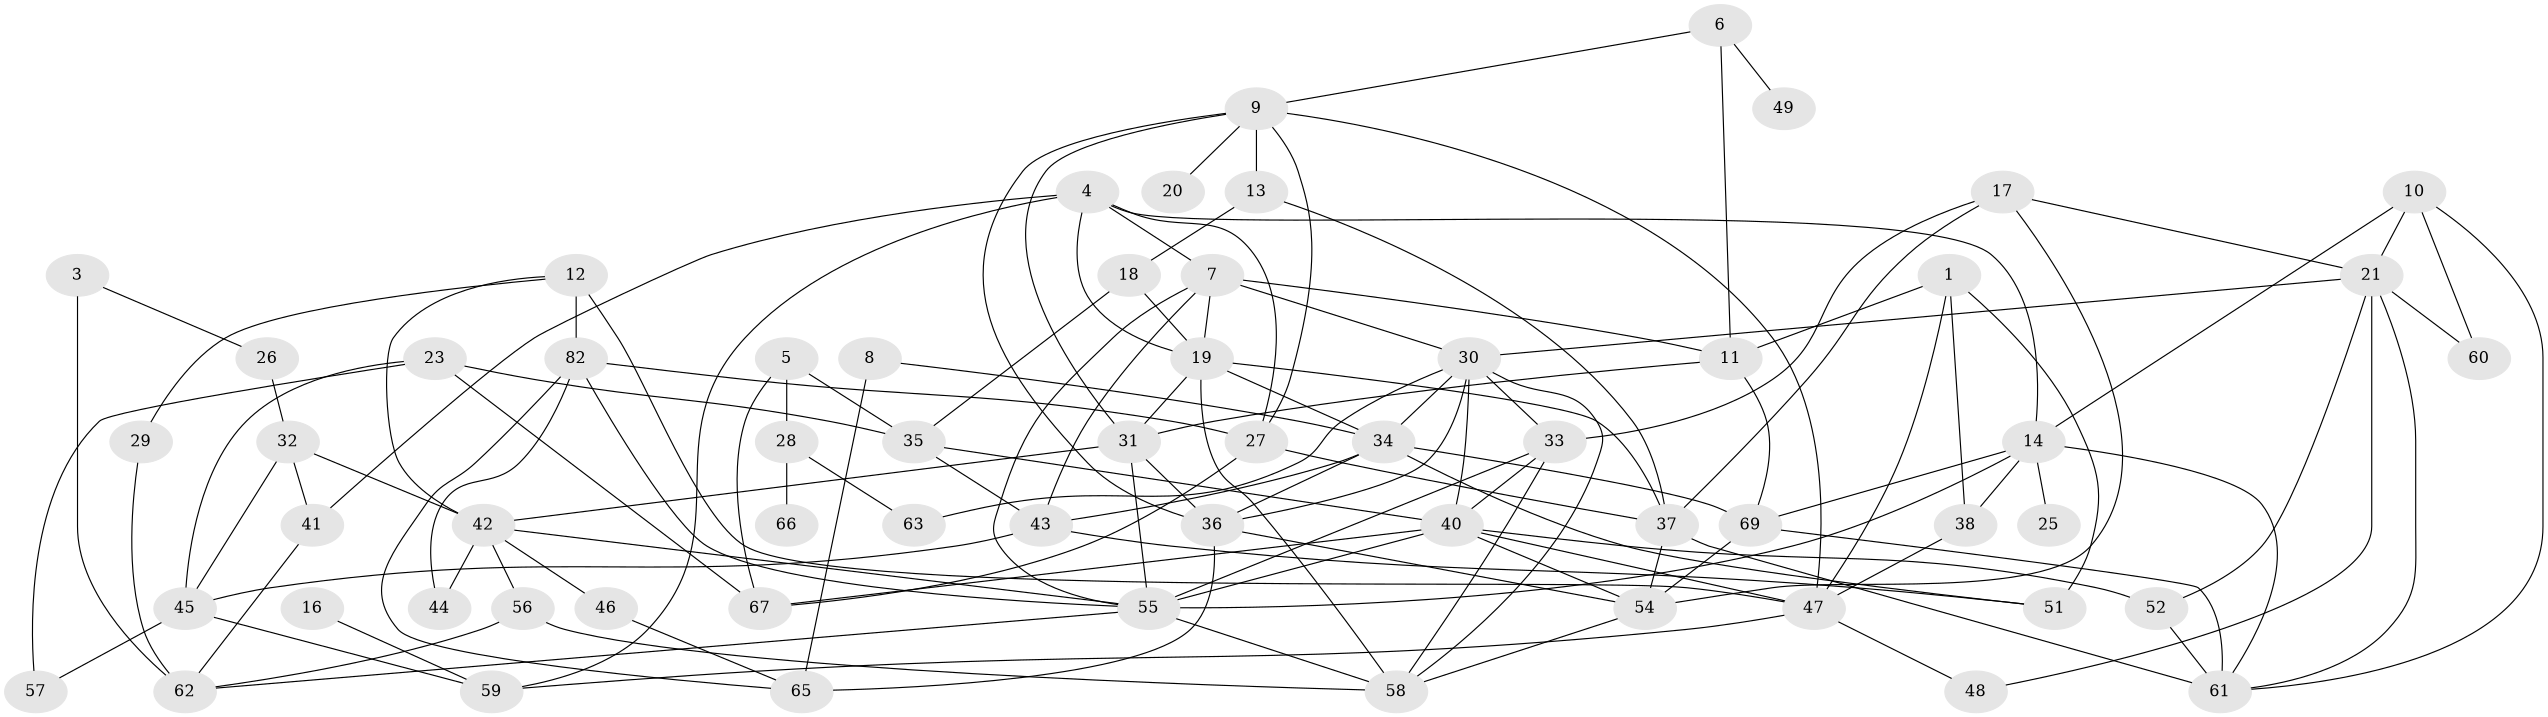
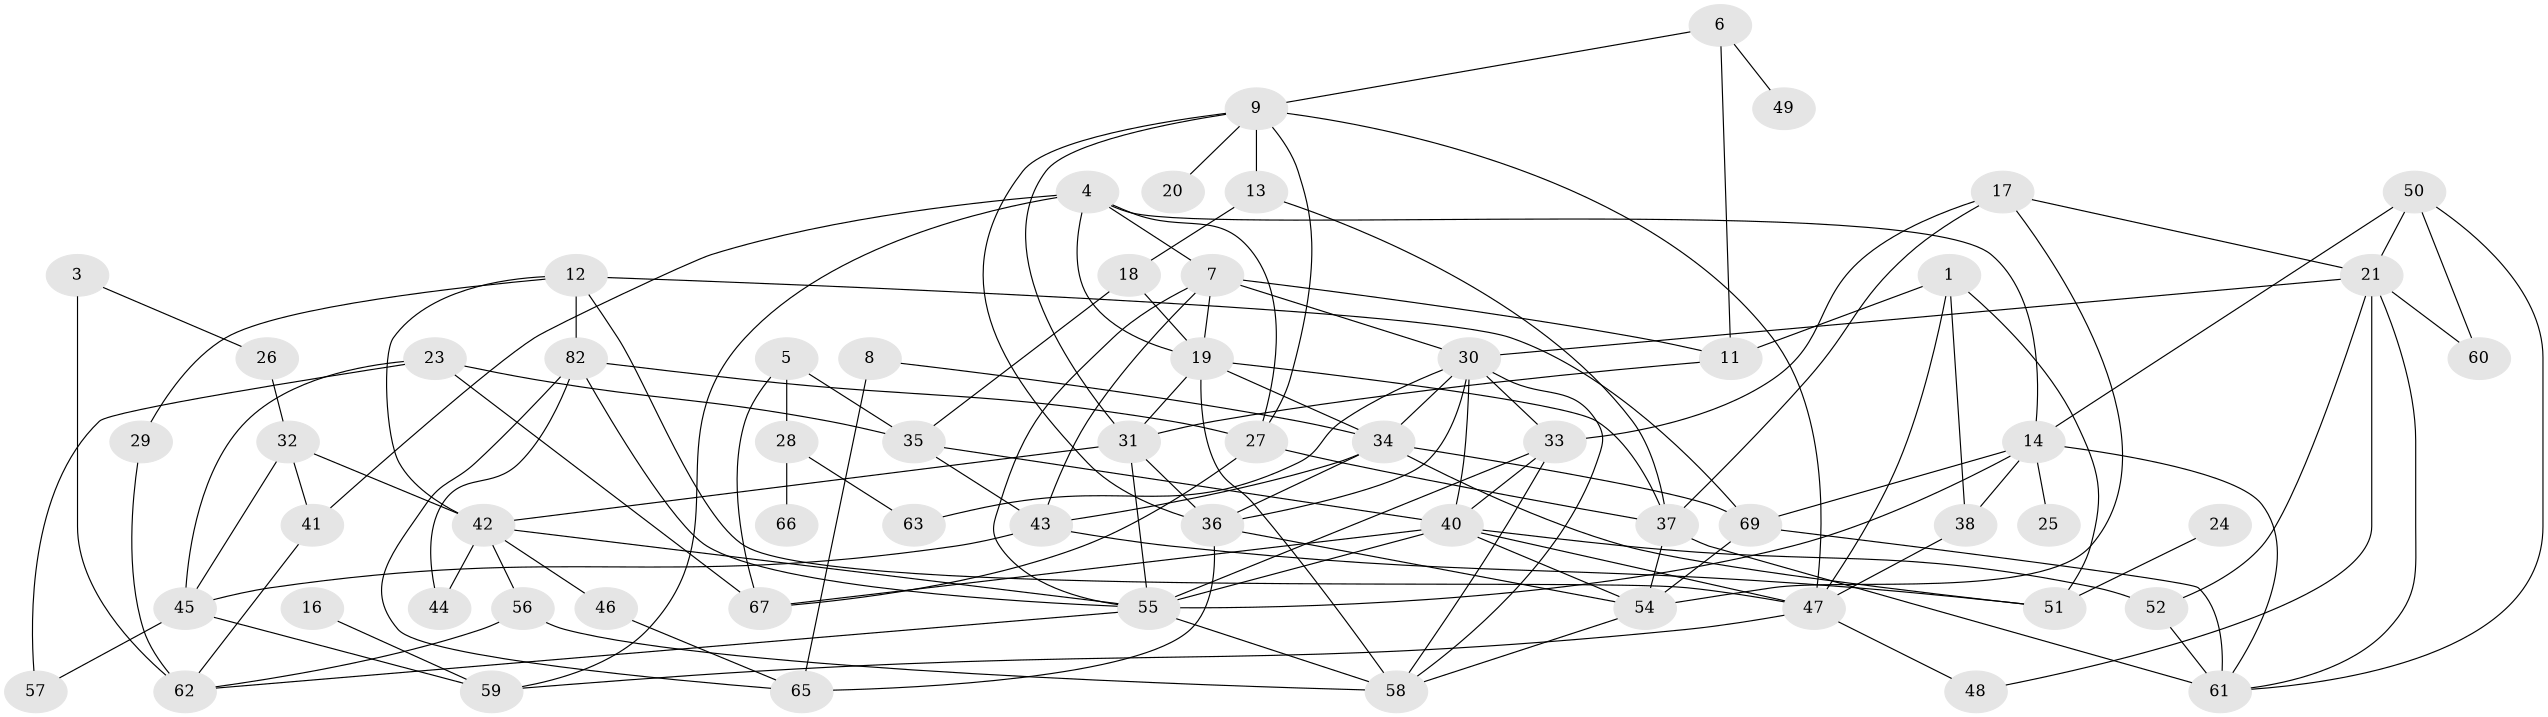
node "10": label "10" -> "50"
edge "11" -- "69": now "12" -- "69"
node "24": added
